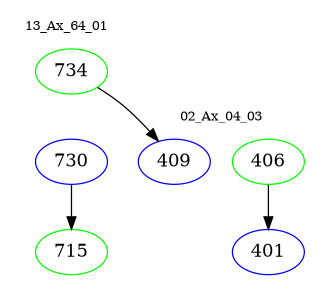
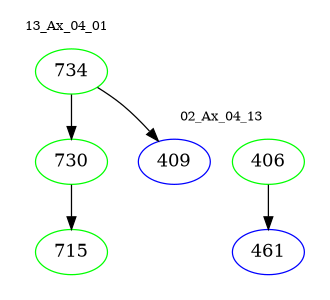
cluster "13_Ax_64_01": label "13_Ax_64_01" -> "13_Ax_04_01"
edge "734" -> "730": added
cluster "02_Ax_04_03": label "02_Ax_04_03" -> "02_Ax_04_13"
node "730": color blue -> green
node "401": label "401" -> "461"
